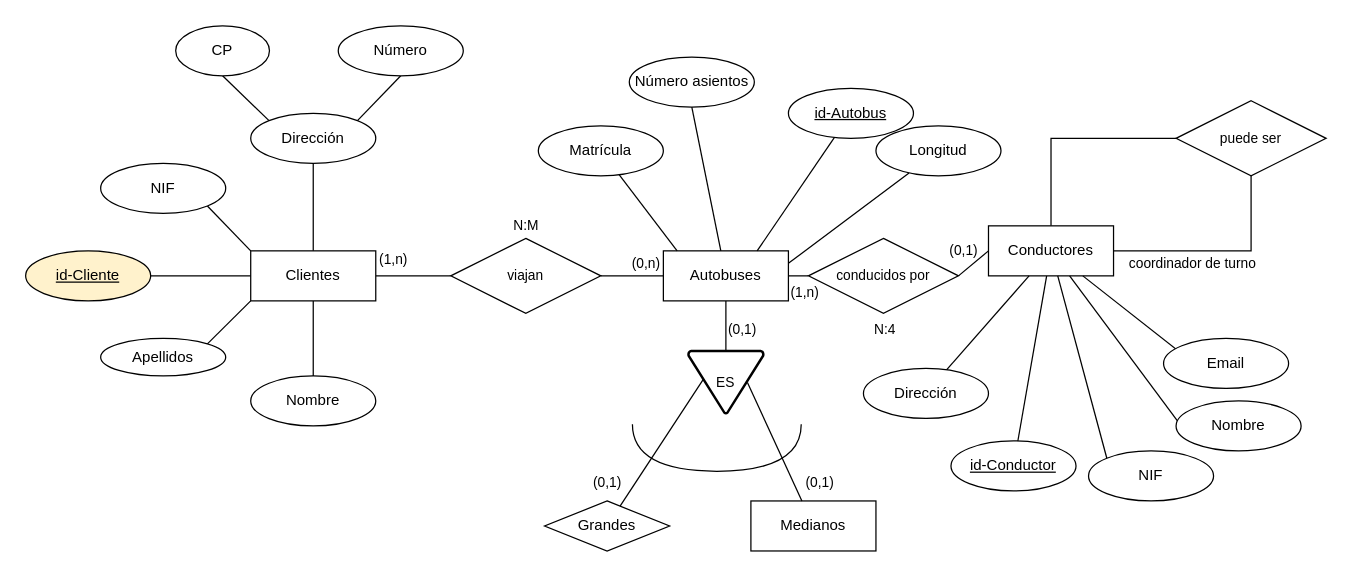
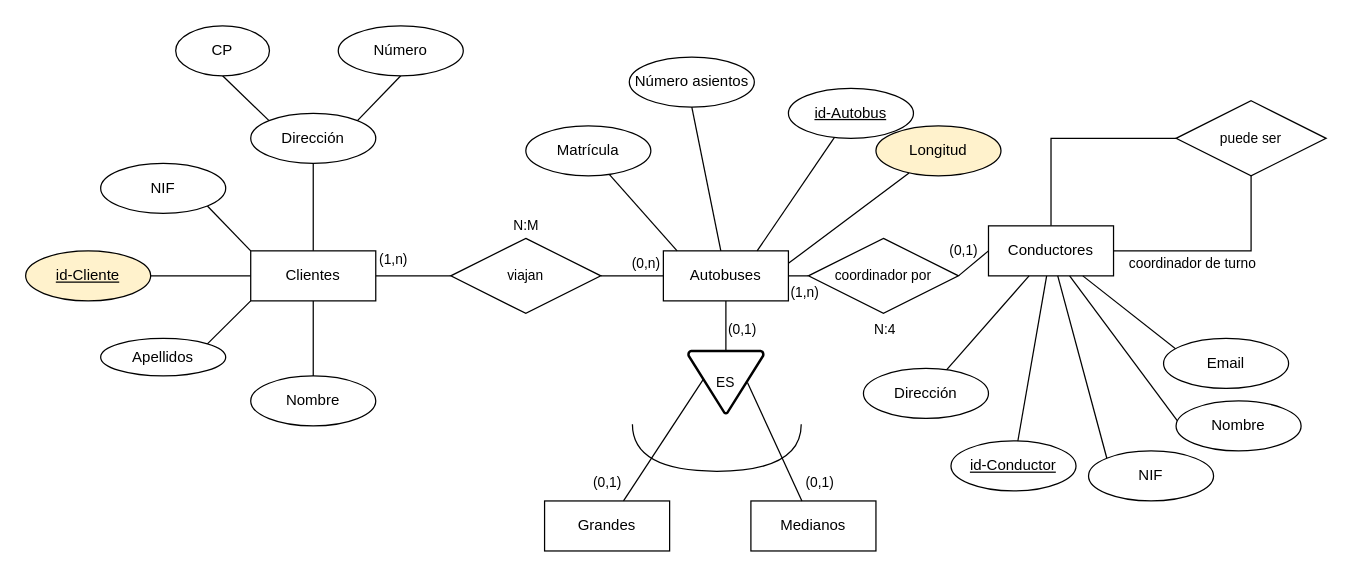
node "Matrícula": moved (601, 151) -> (588, 151)
node "Longitud": fillcolor #ffffff -> #fff2cc
node "conducidos por": label "conducidos por" -> "coordinador por"
node "Grandes": shape diamond -> rectangle
